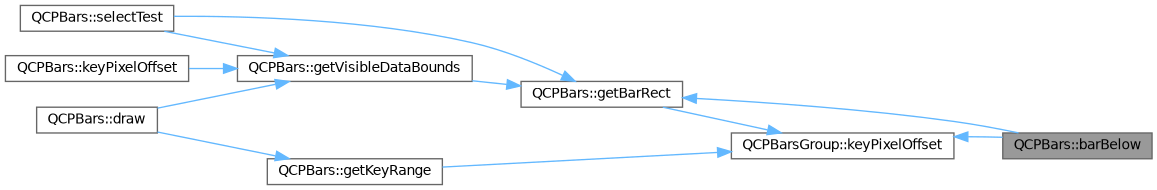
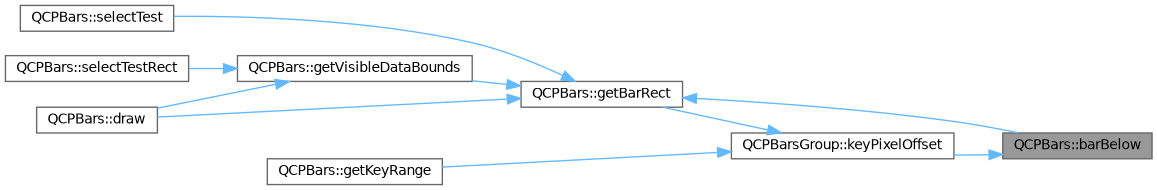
edge "QCPBars::selectTest" -> "QCPBars::getVisibleDataBounds": removed
node "QCPBars::keyPixelOffset": label "QCPBars::keyPixelOffset" -> "QCPBars::selectTestRect"
edge "QCPBars::barBelow" -> "QCPBarsGroup::keyPixelOffset": reversed
edge "QCPBars::draw" -> "QCPBars::getKeyRange": now "QCPBars::draw" -> "QCPBars::getBarRect"
